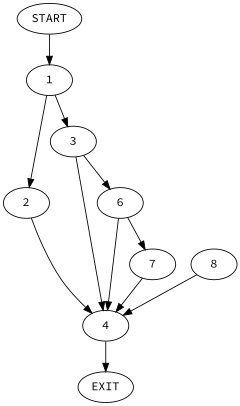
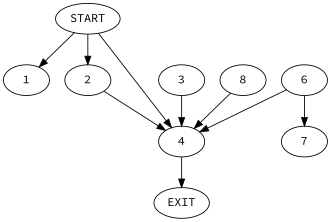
edge "1" -> "3": removed
edge "1" -> "2": now "START" -> "2"
edge "3" -> "6": removed
edge "7" -> "4": now "START" -> "4"
